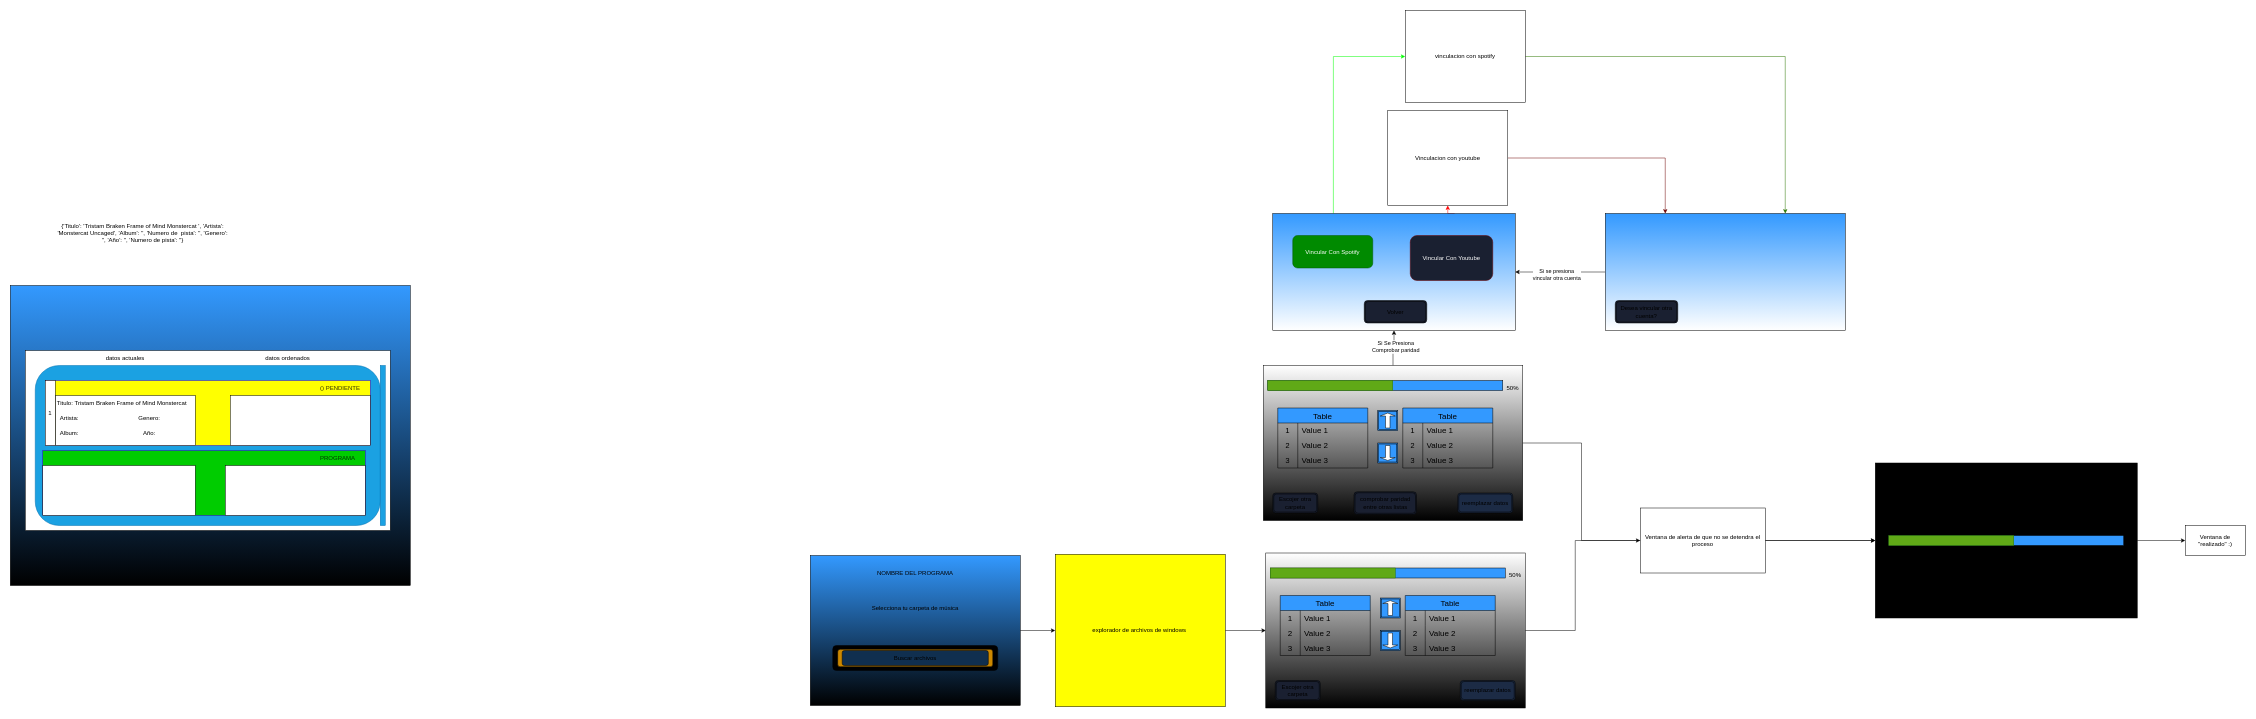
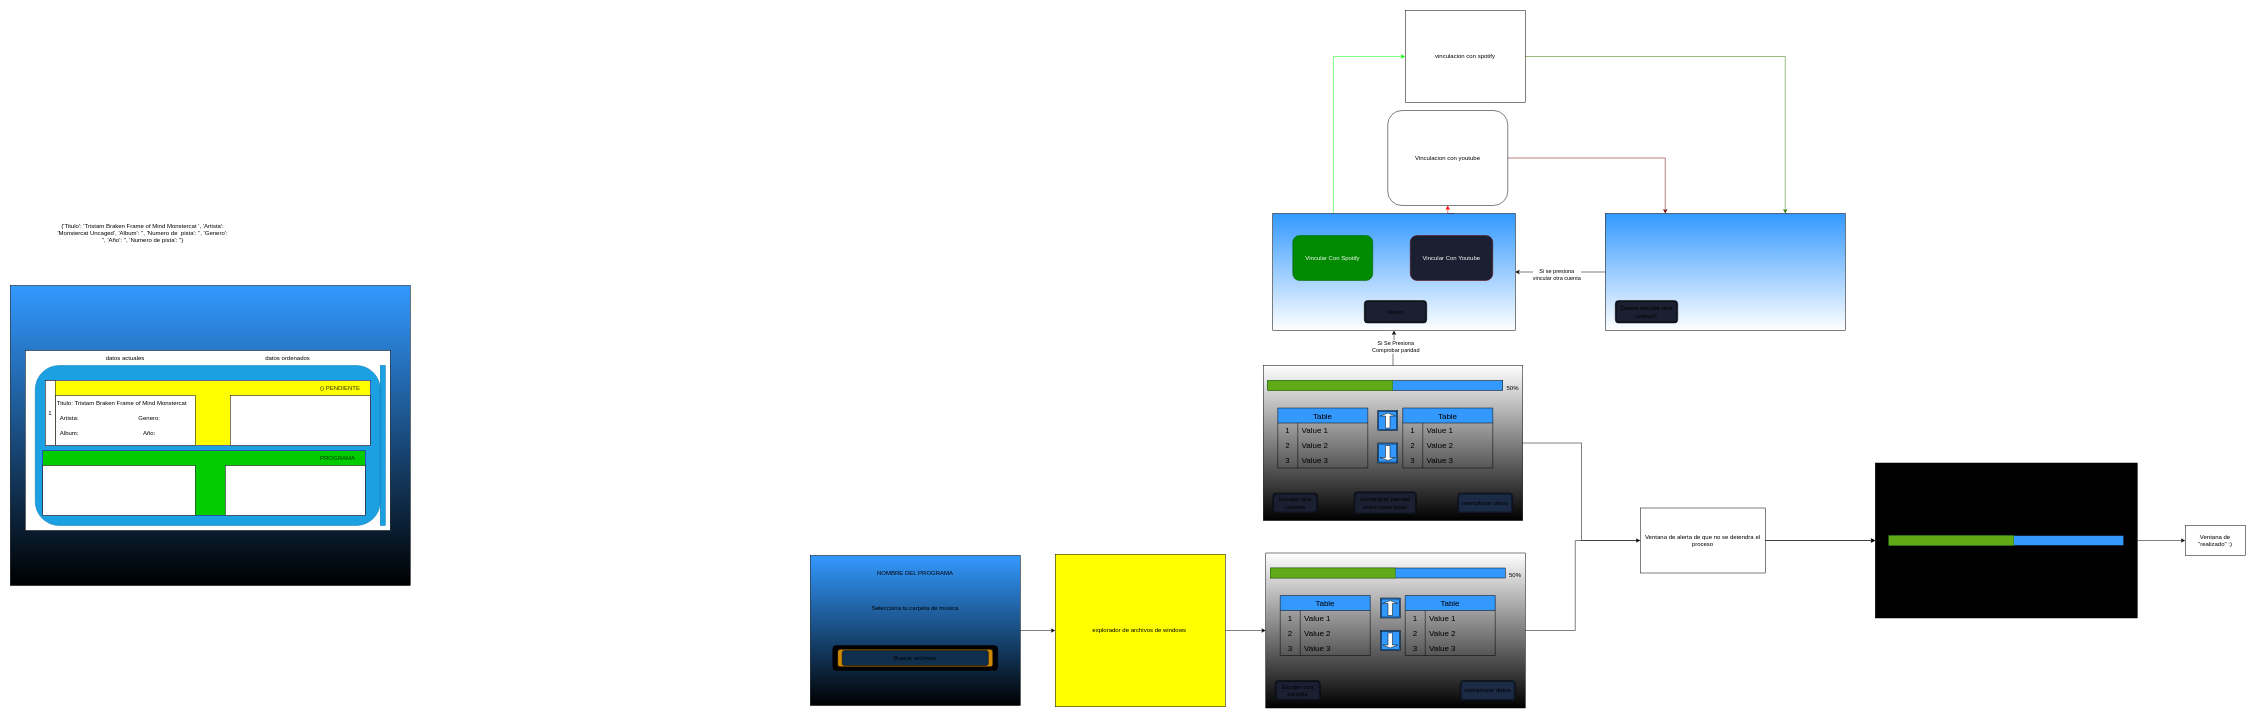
node "Vinculacion con youtube": shape rectangle -> rounded rectangle
node "Vincular Con Spotify": size 80x33 -> 80x45
